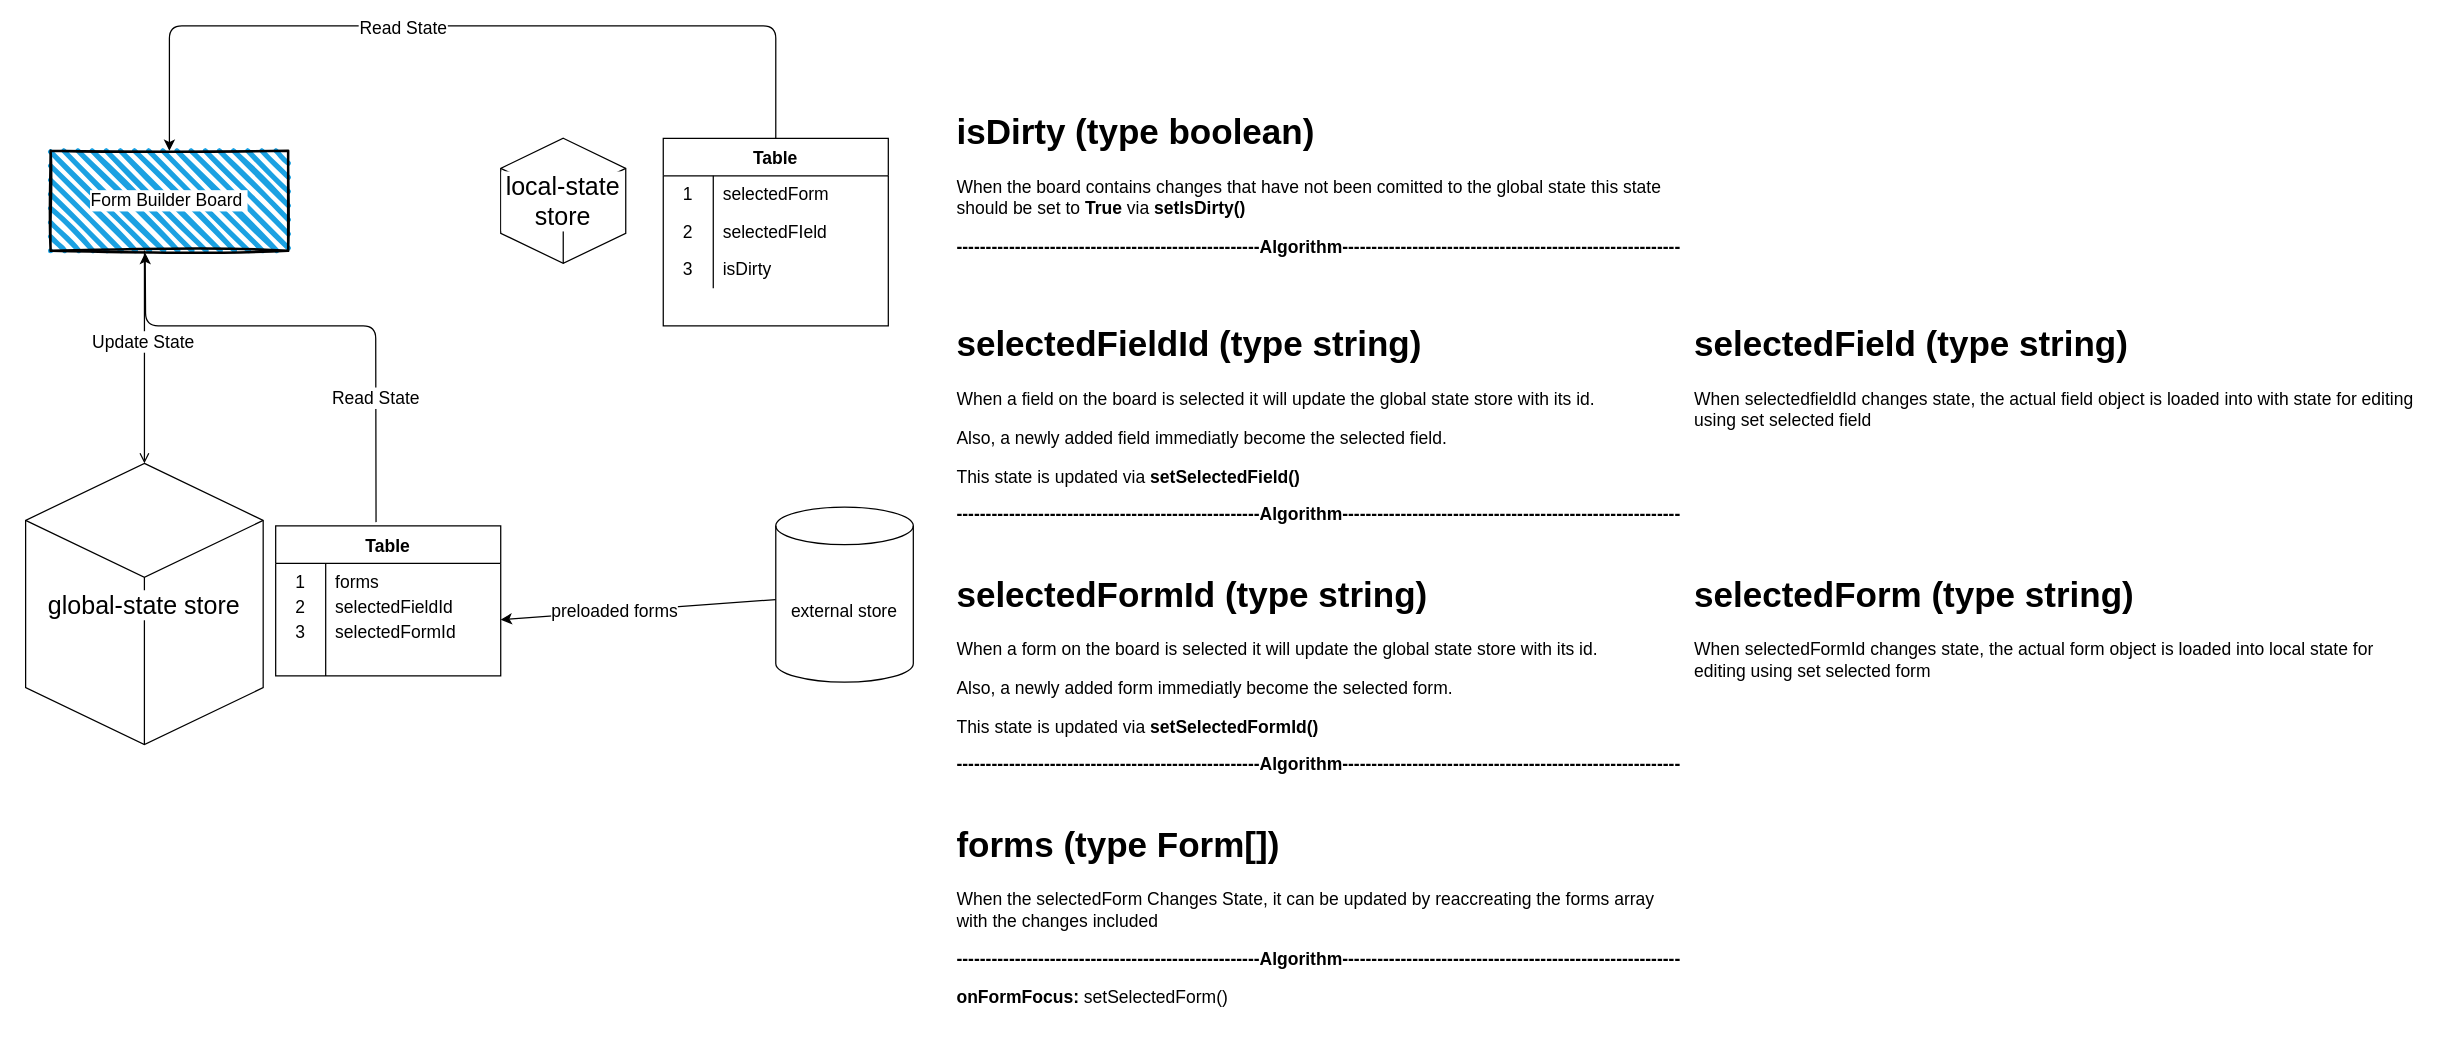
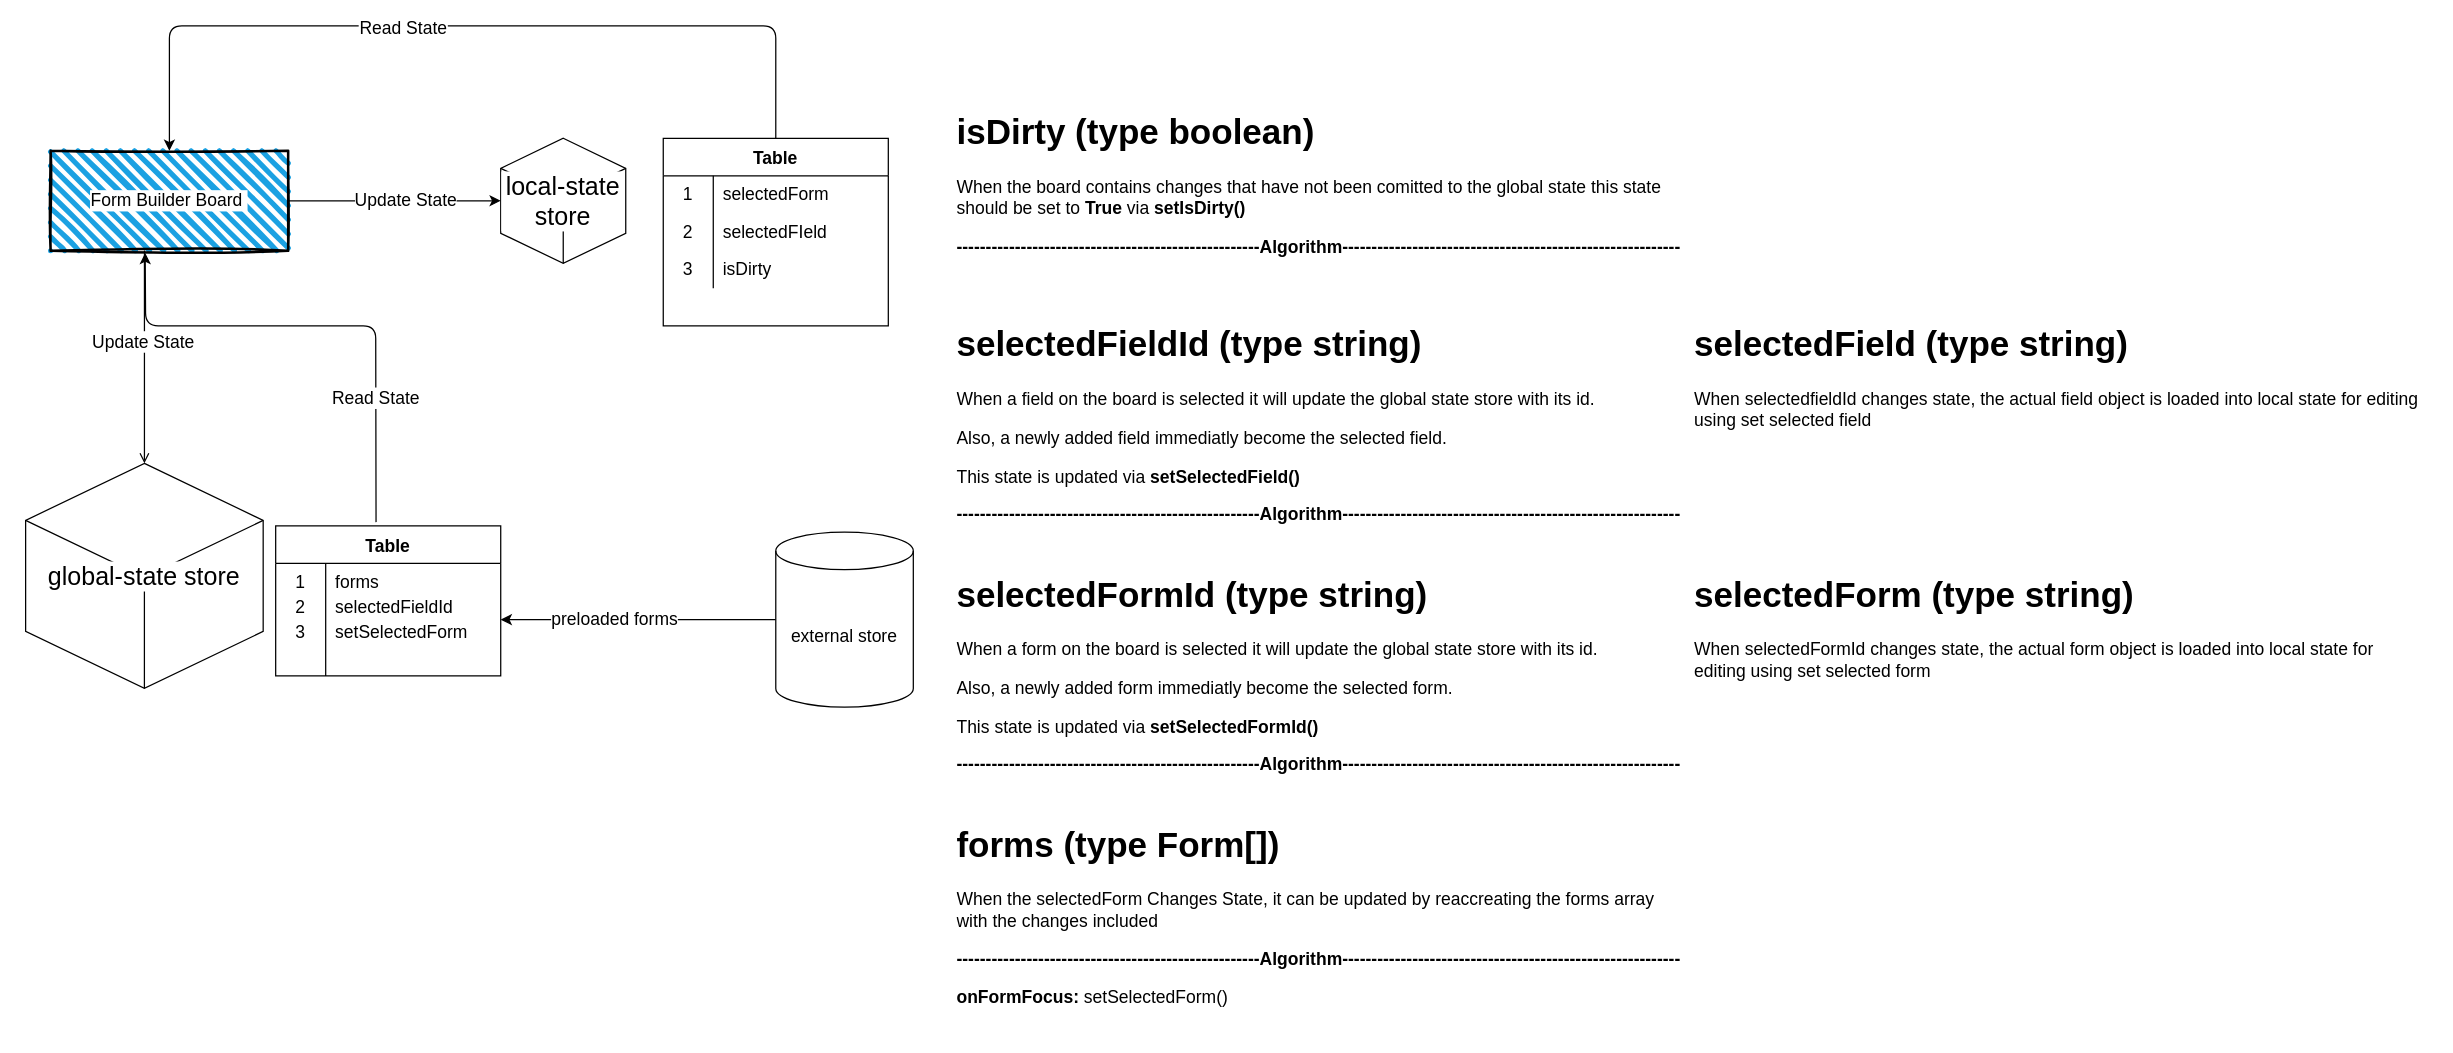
edge "Form Builder Board" -> "local-state store": added, label "Update State"
node "selectedField (type string)When selectedfieldId changes state, the actual field object is loaded into with state for editing using set selected field": label "selectedField (type string)When selectedfieldId changes state, the actual field object is loaded into with state for editing using set selected field" -> "selectedField (type string)When selectedfieldId changes state, the actual field object is loaded into local state for editing using set selected field"
node "external store": moved (844, 594) -> (844, 619)
node "global-state store": size 238x281 -> 238x225
node "selectedFormId": label "selectedFormId" -> "setSelectedForm"
